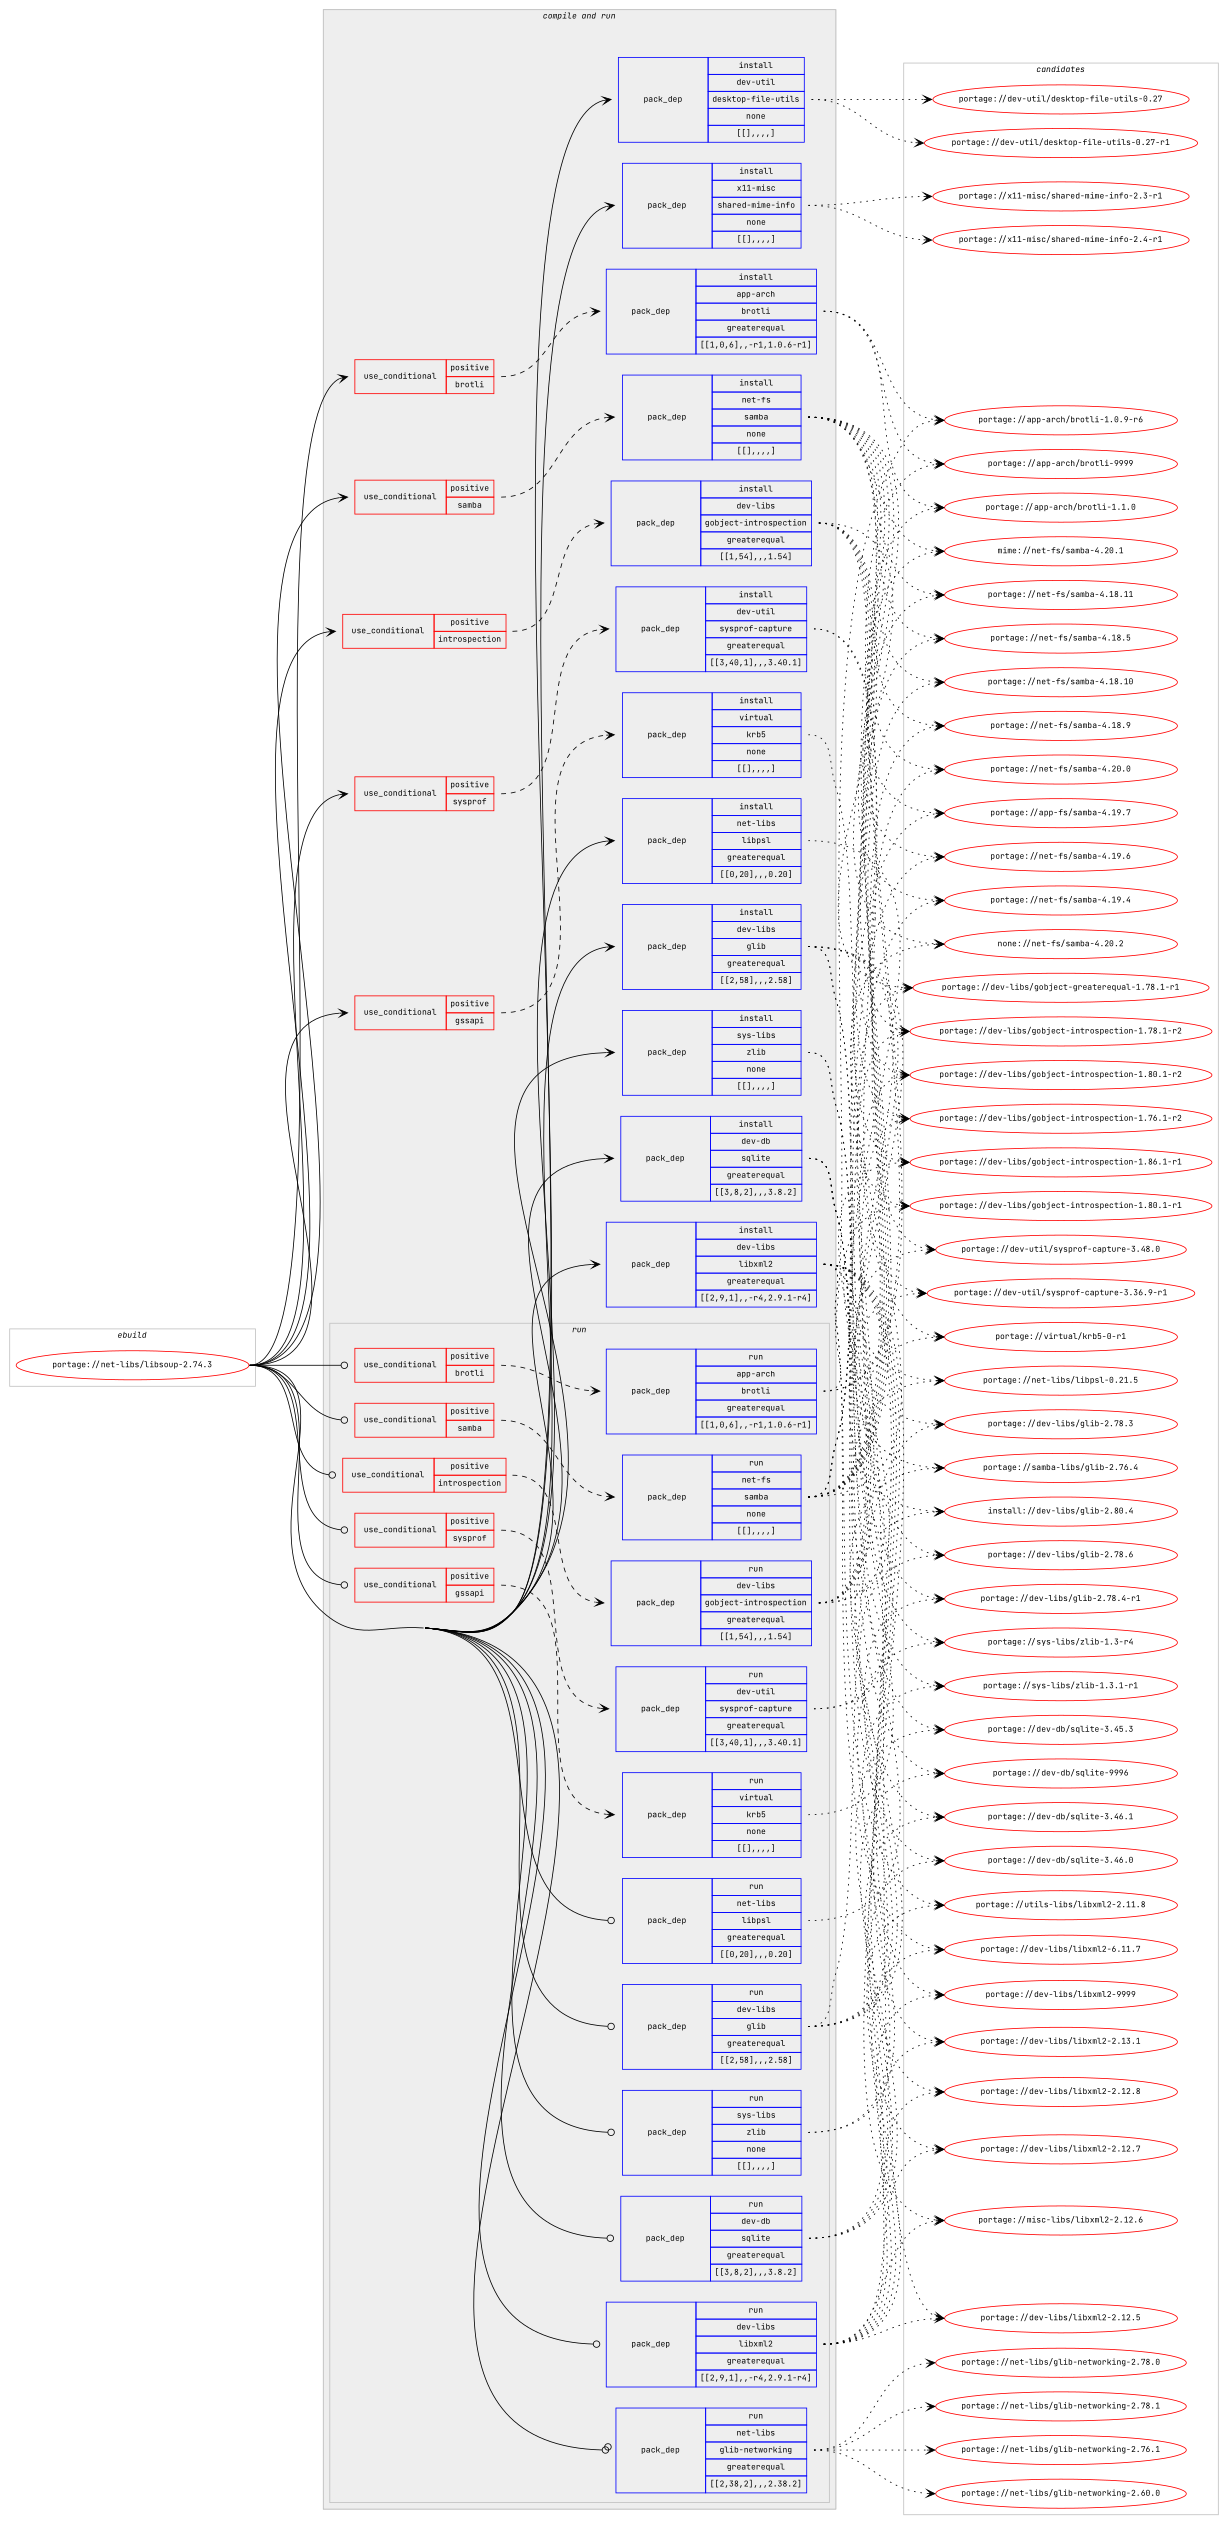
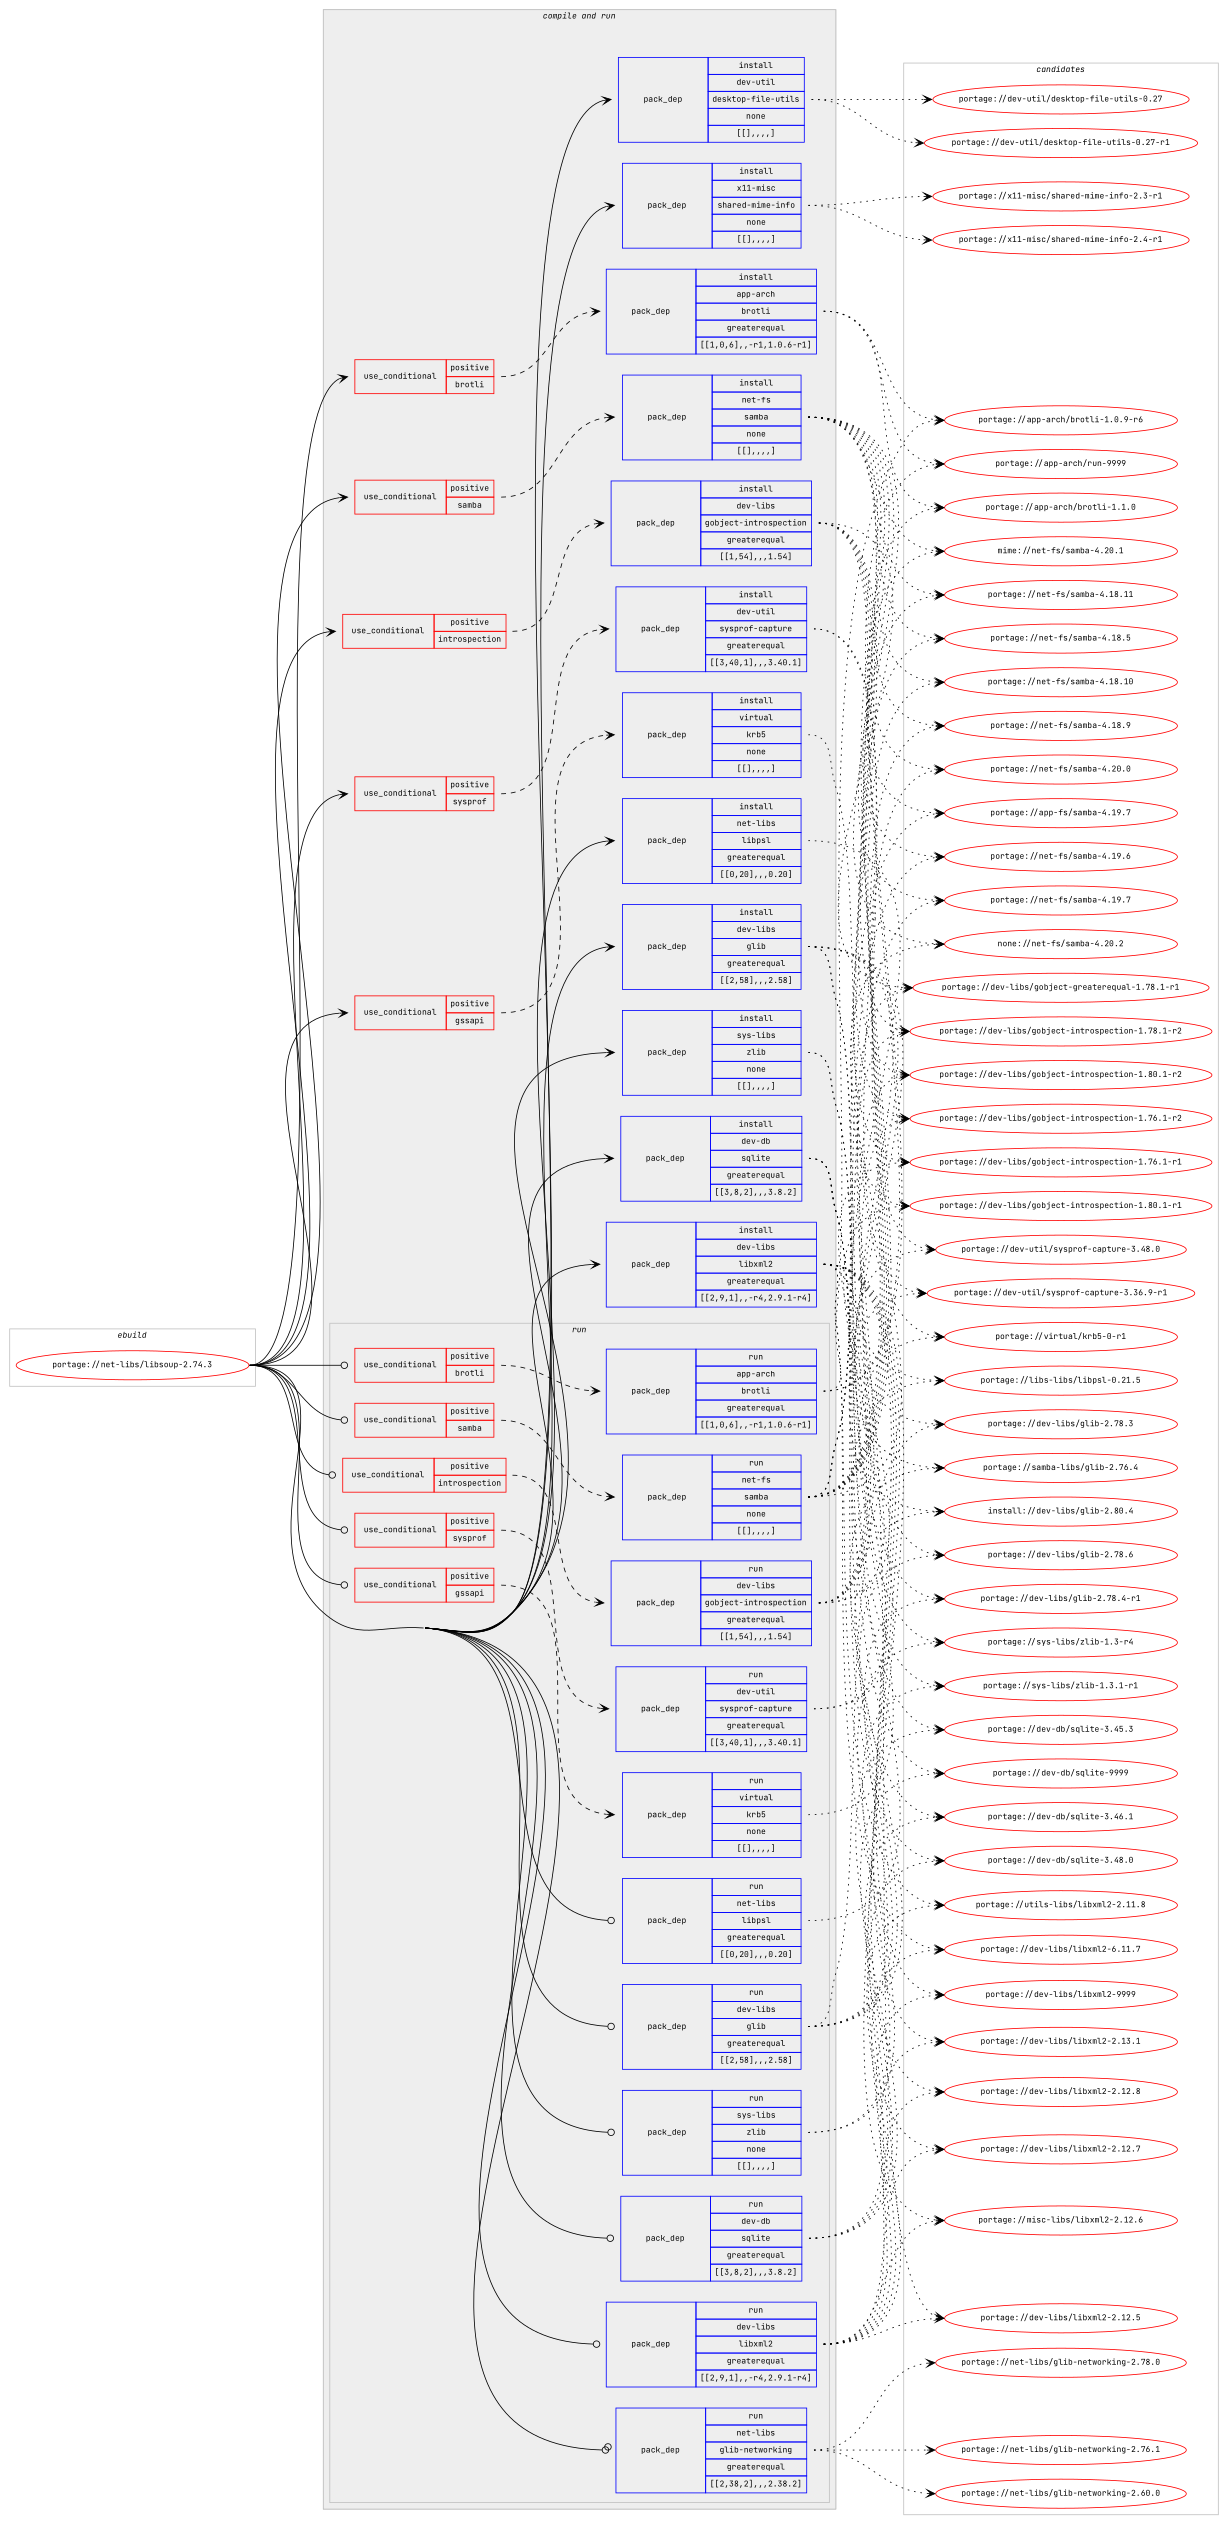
node "portage://app-arch/brotli-9999": label "portage://app-arch/brotli-9999" -> "portage://app-arch/run-9999"
node "portage://net-fs/samba-4.19.4": label "portage://net-fs/samba-4.19.4" -> "portage://net-fs/samba-4.19.7"
node "portage://dev-libs/gobject-introspection-1.86.1-r1": label "portage://dev-libs/gobject-introspection-1.86.1-r1" -> "portage://dev-libs/gobject-introspection-1.76.1-r1"
node "portage://net-libs/libpsl-0.21.5": label "portage://net-libs/libpsl-0.21.5" -> "portage://libs-libs/libpsl-0.21.5"
node "portage://dev-db/sqlite-9996": label "portage://dev-db/sqlite-9996" -> "portage://dev-db/sqlite-9999"
node "portage://dev-db/sqlite-3.46.0": label "portage://dev-db/sqlite-3.46.0" -> "portage://dev-db/sqlite-3.48.0"
node "portage://net-libs/glib-networking-2.78.1": removed
